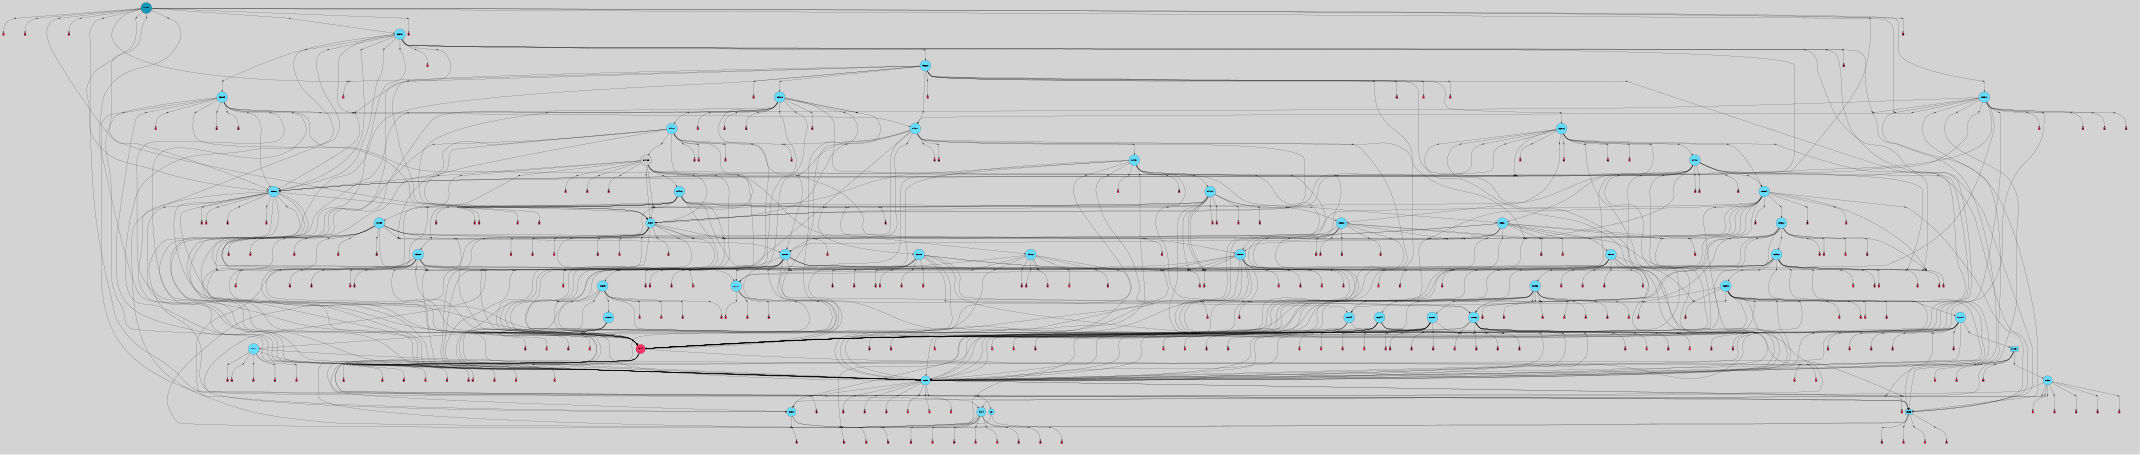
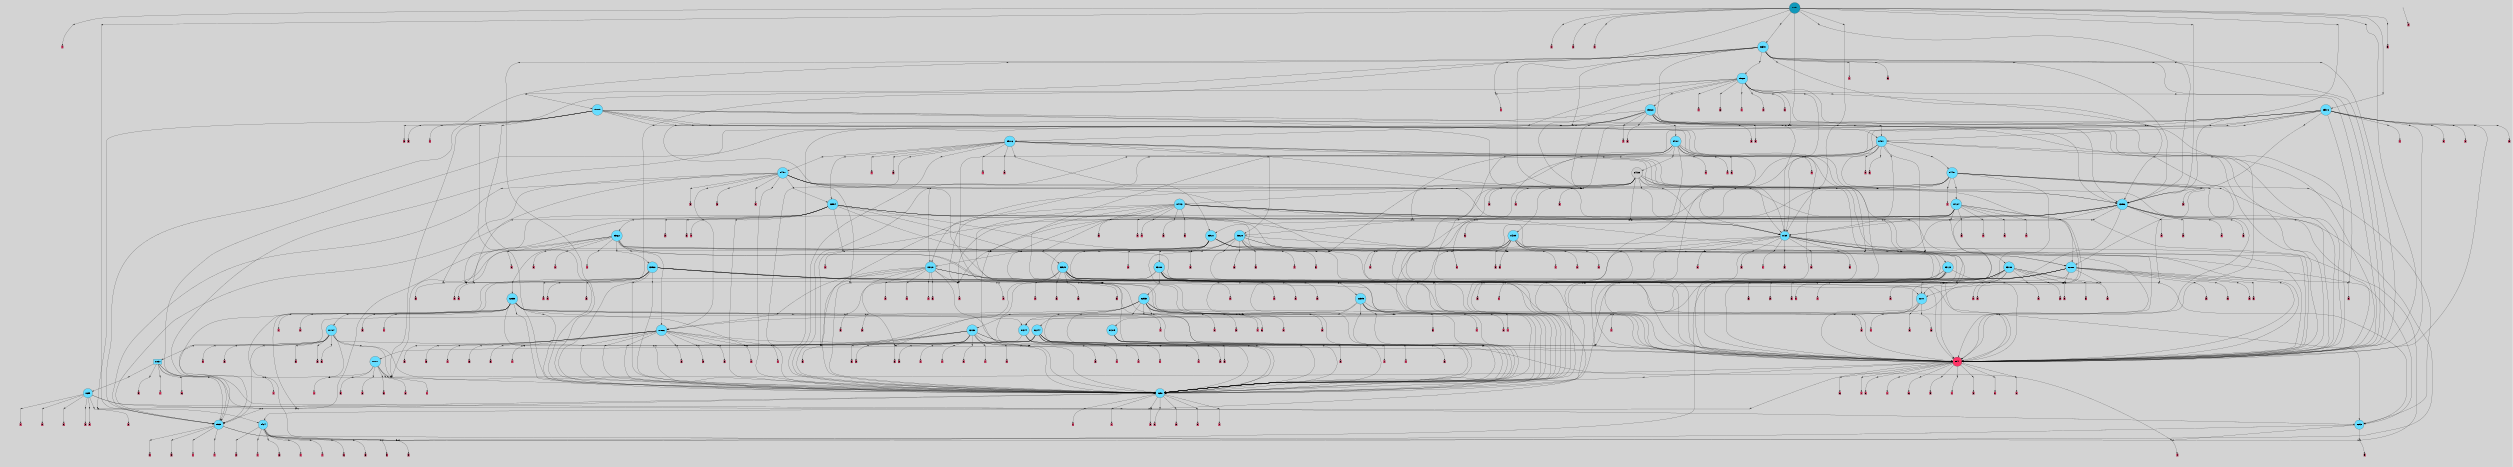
node "T2": removed
node "T535": shape box -> circle
